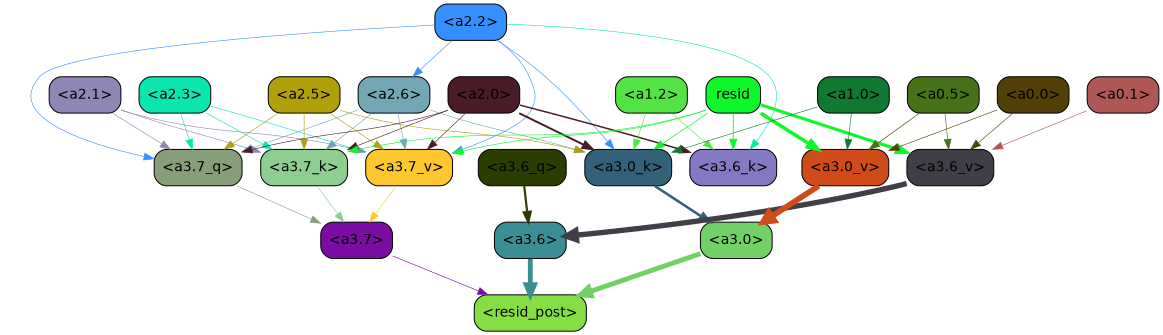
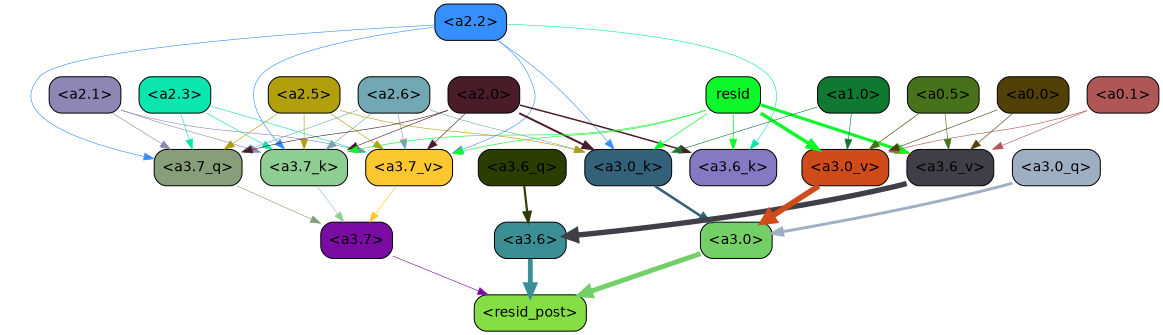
edge "<a2.2>" -> "<a2.6>": now "<a2.2>" -> "<a3.7_k>"
node "<a1.2>": removed
edge "<a0.1>" -> "<a3.0_v>": added
node "<a3.0_q>": added
